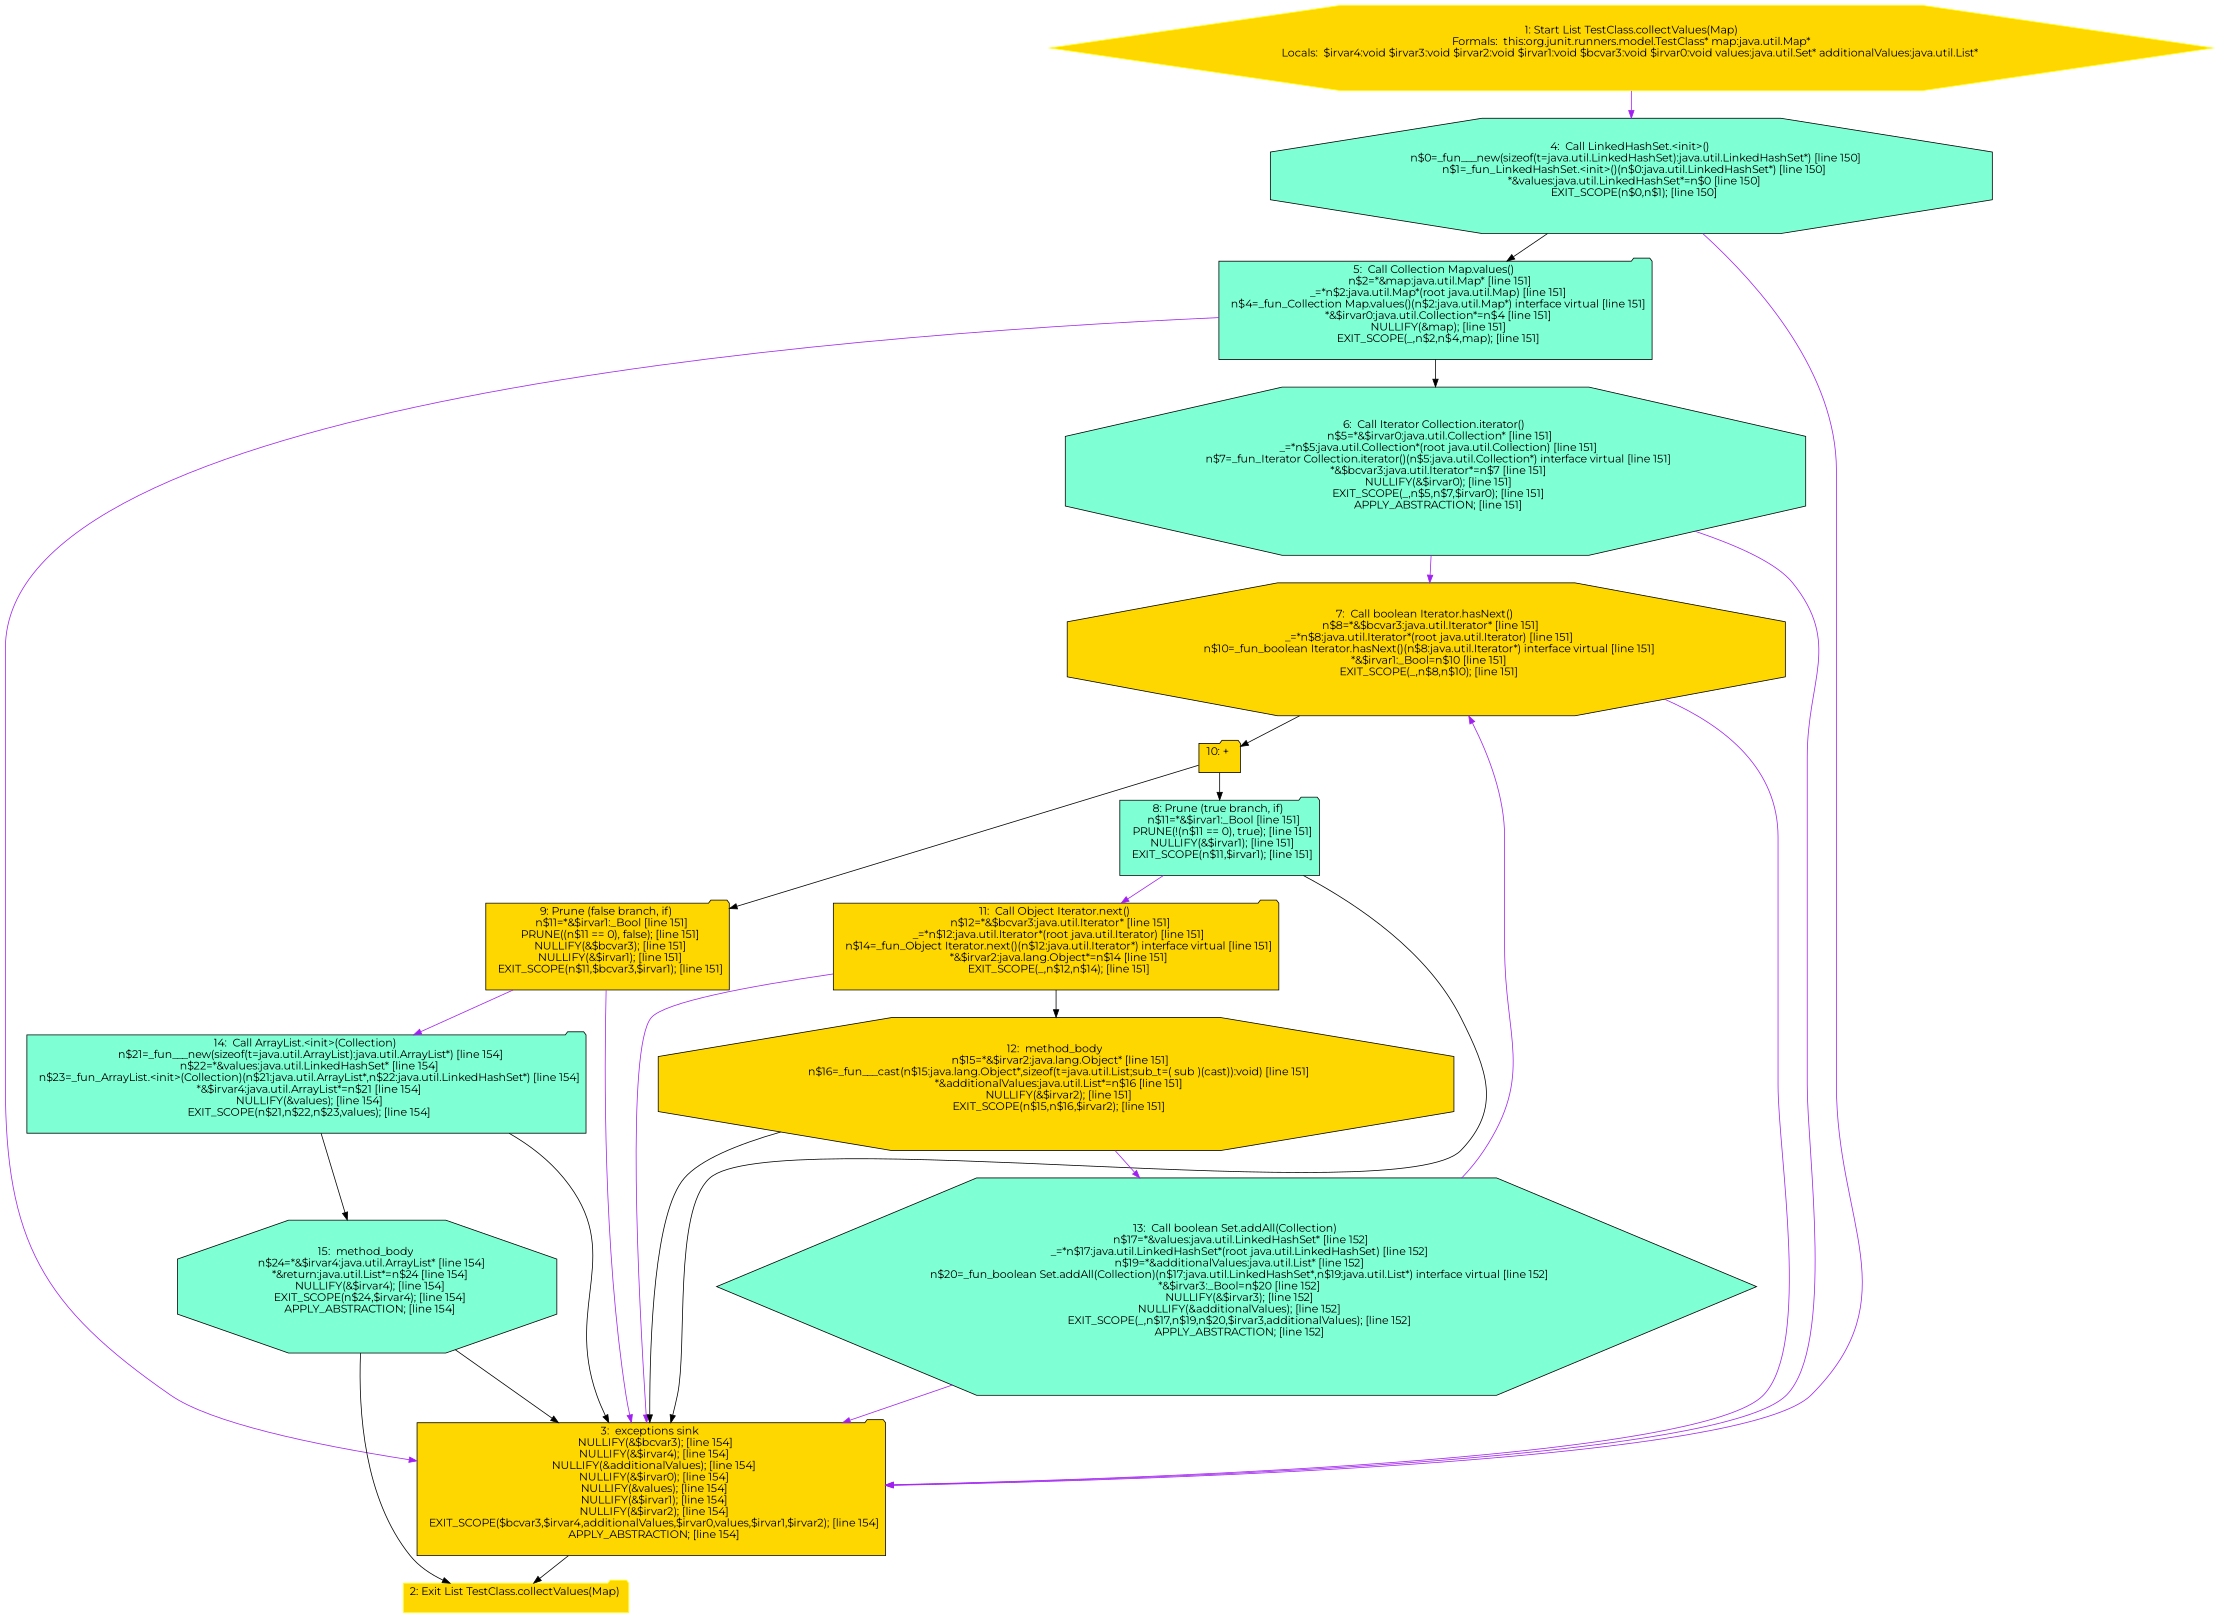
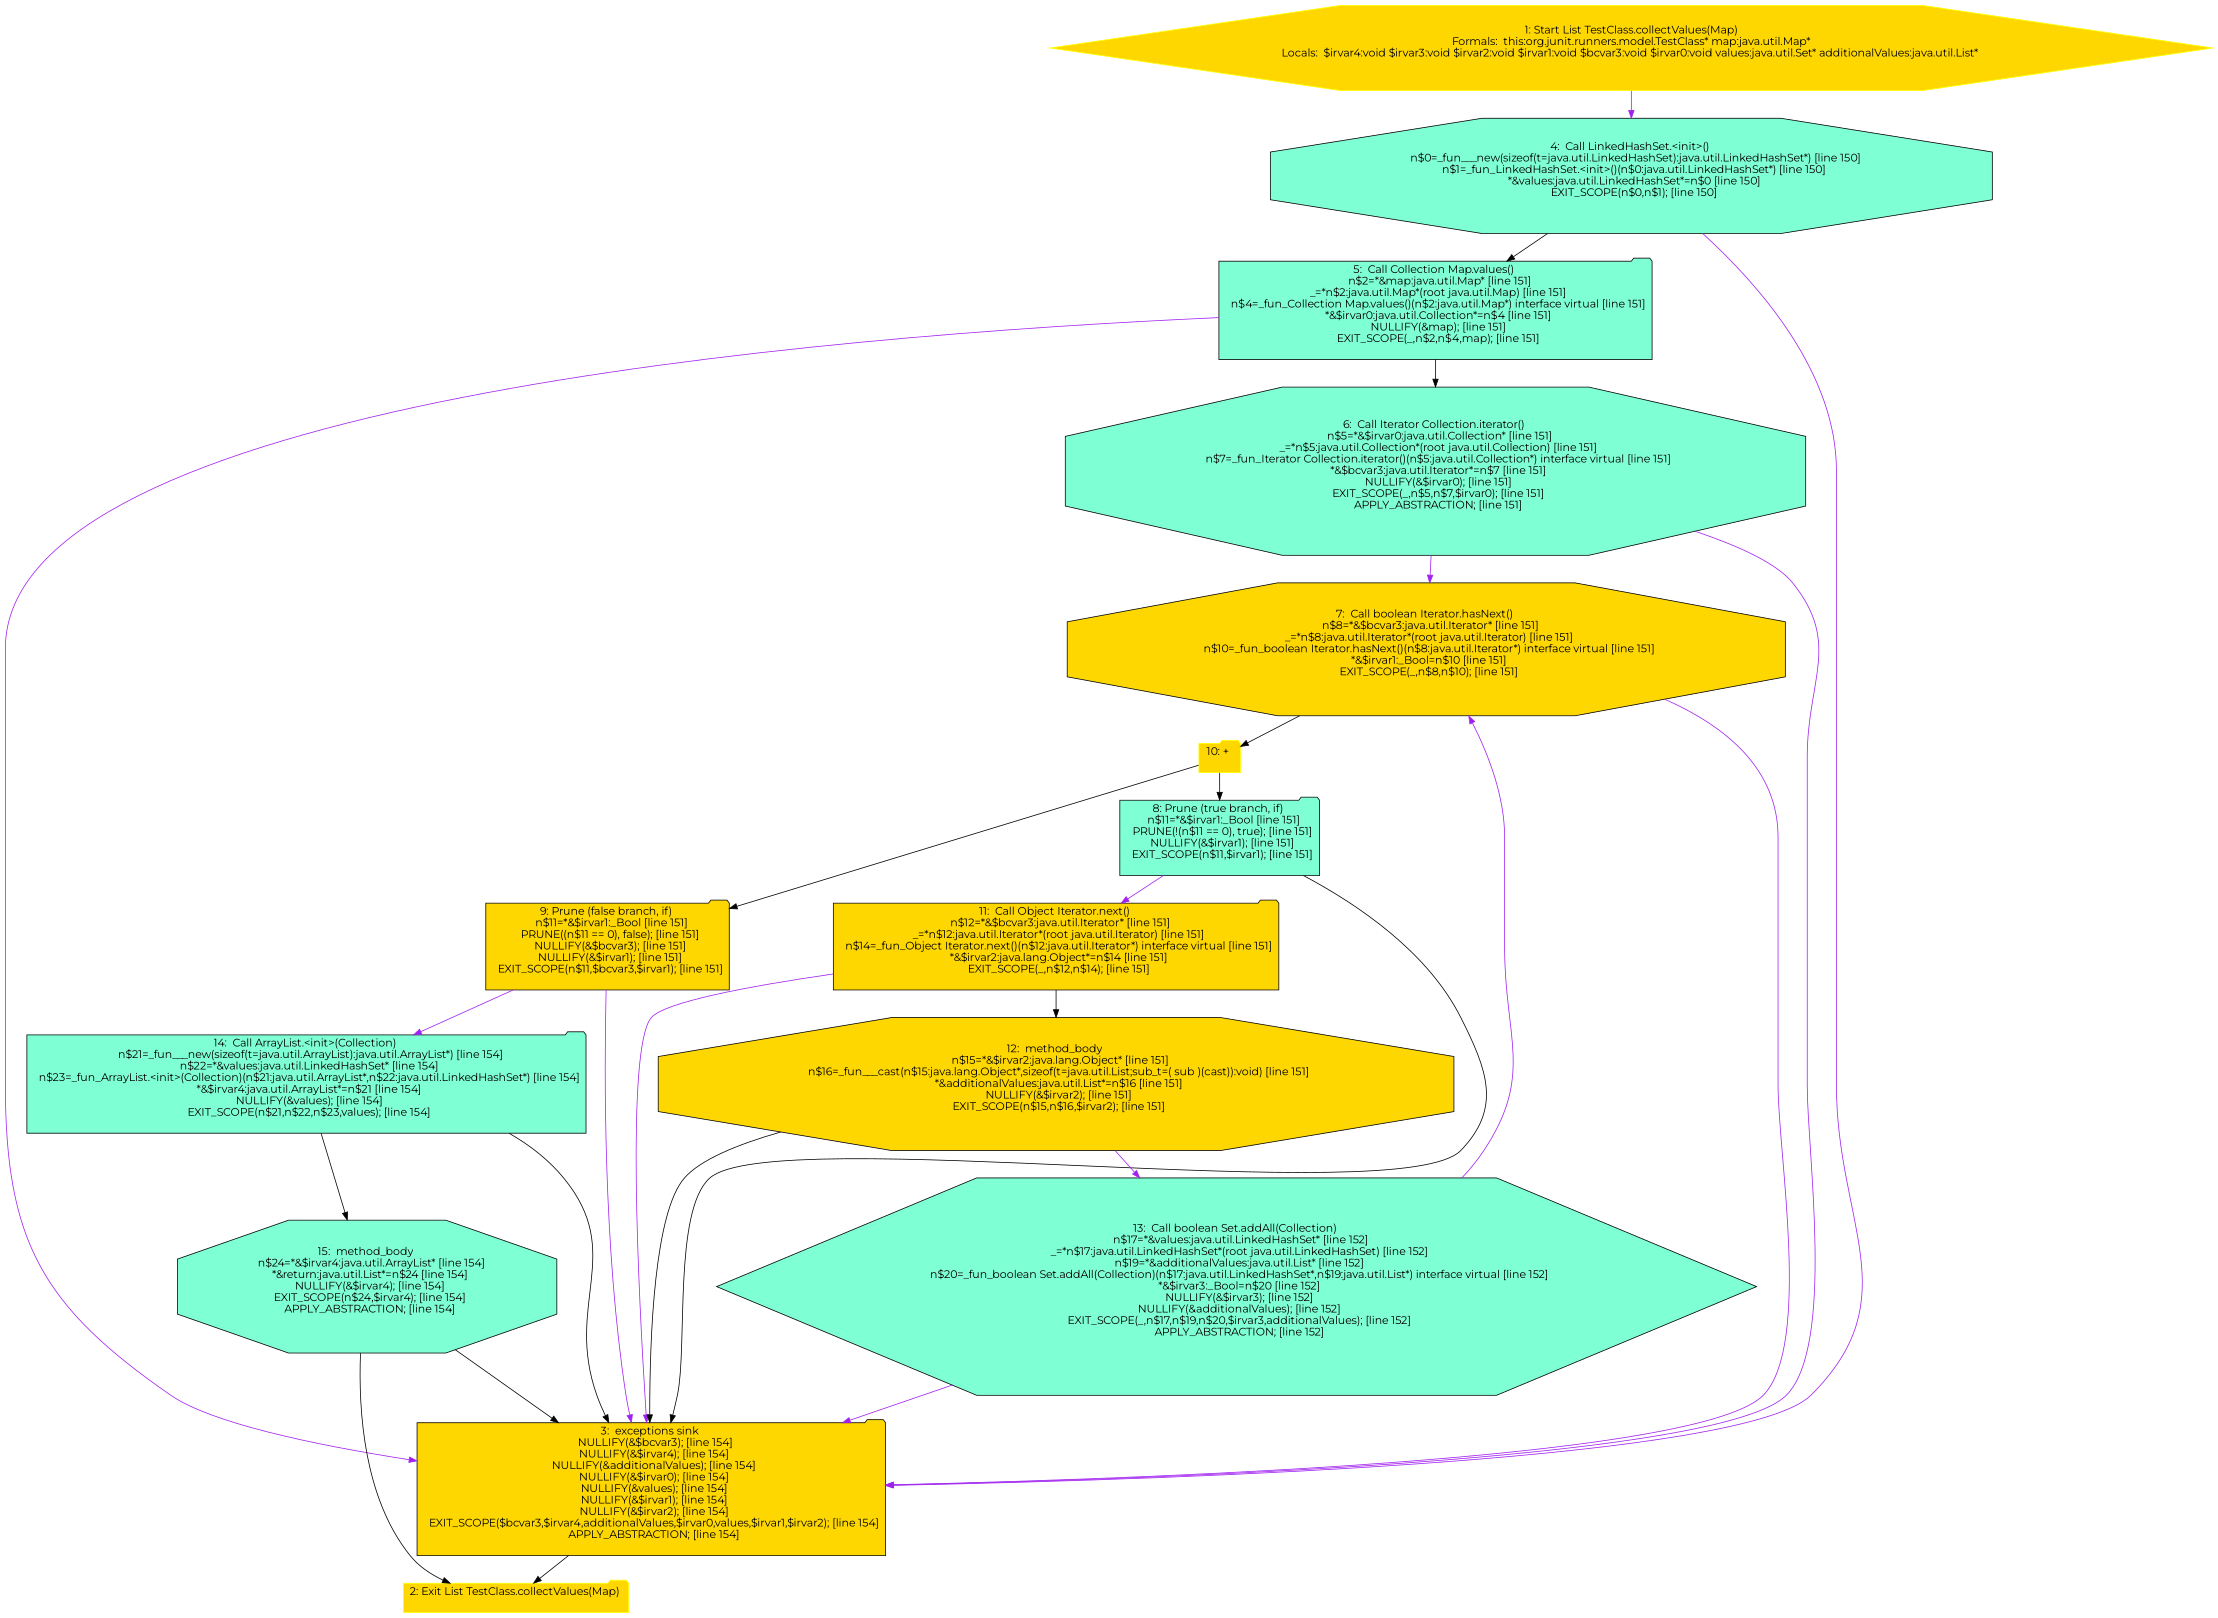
node "10: +": color black -> yellow
